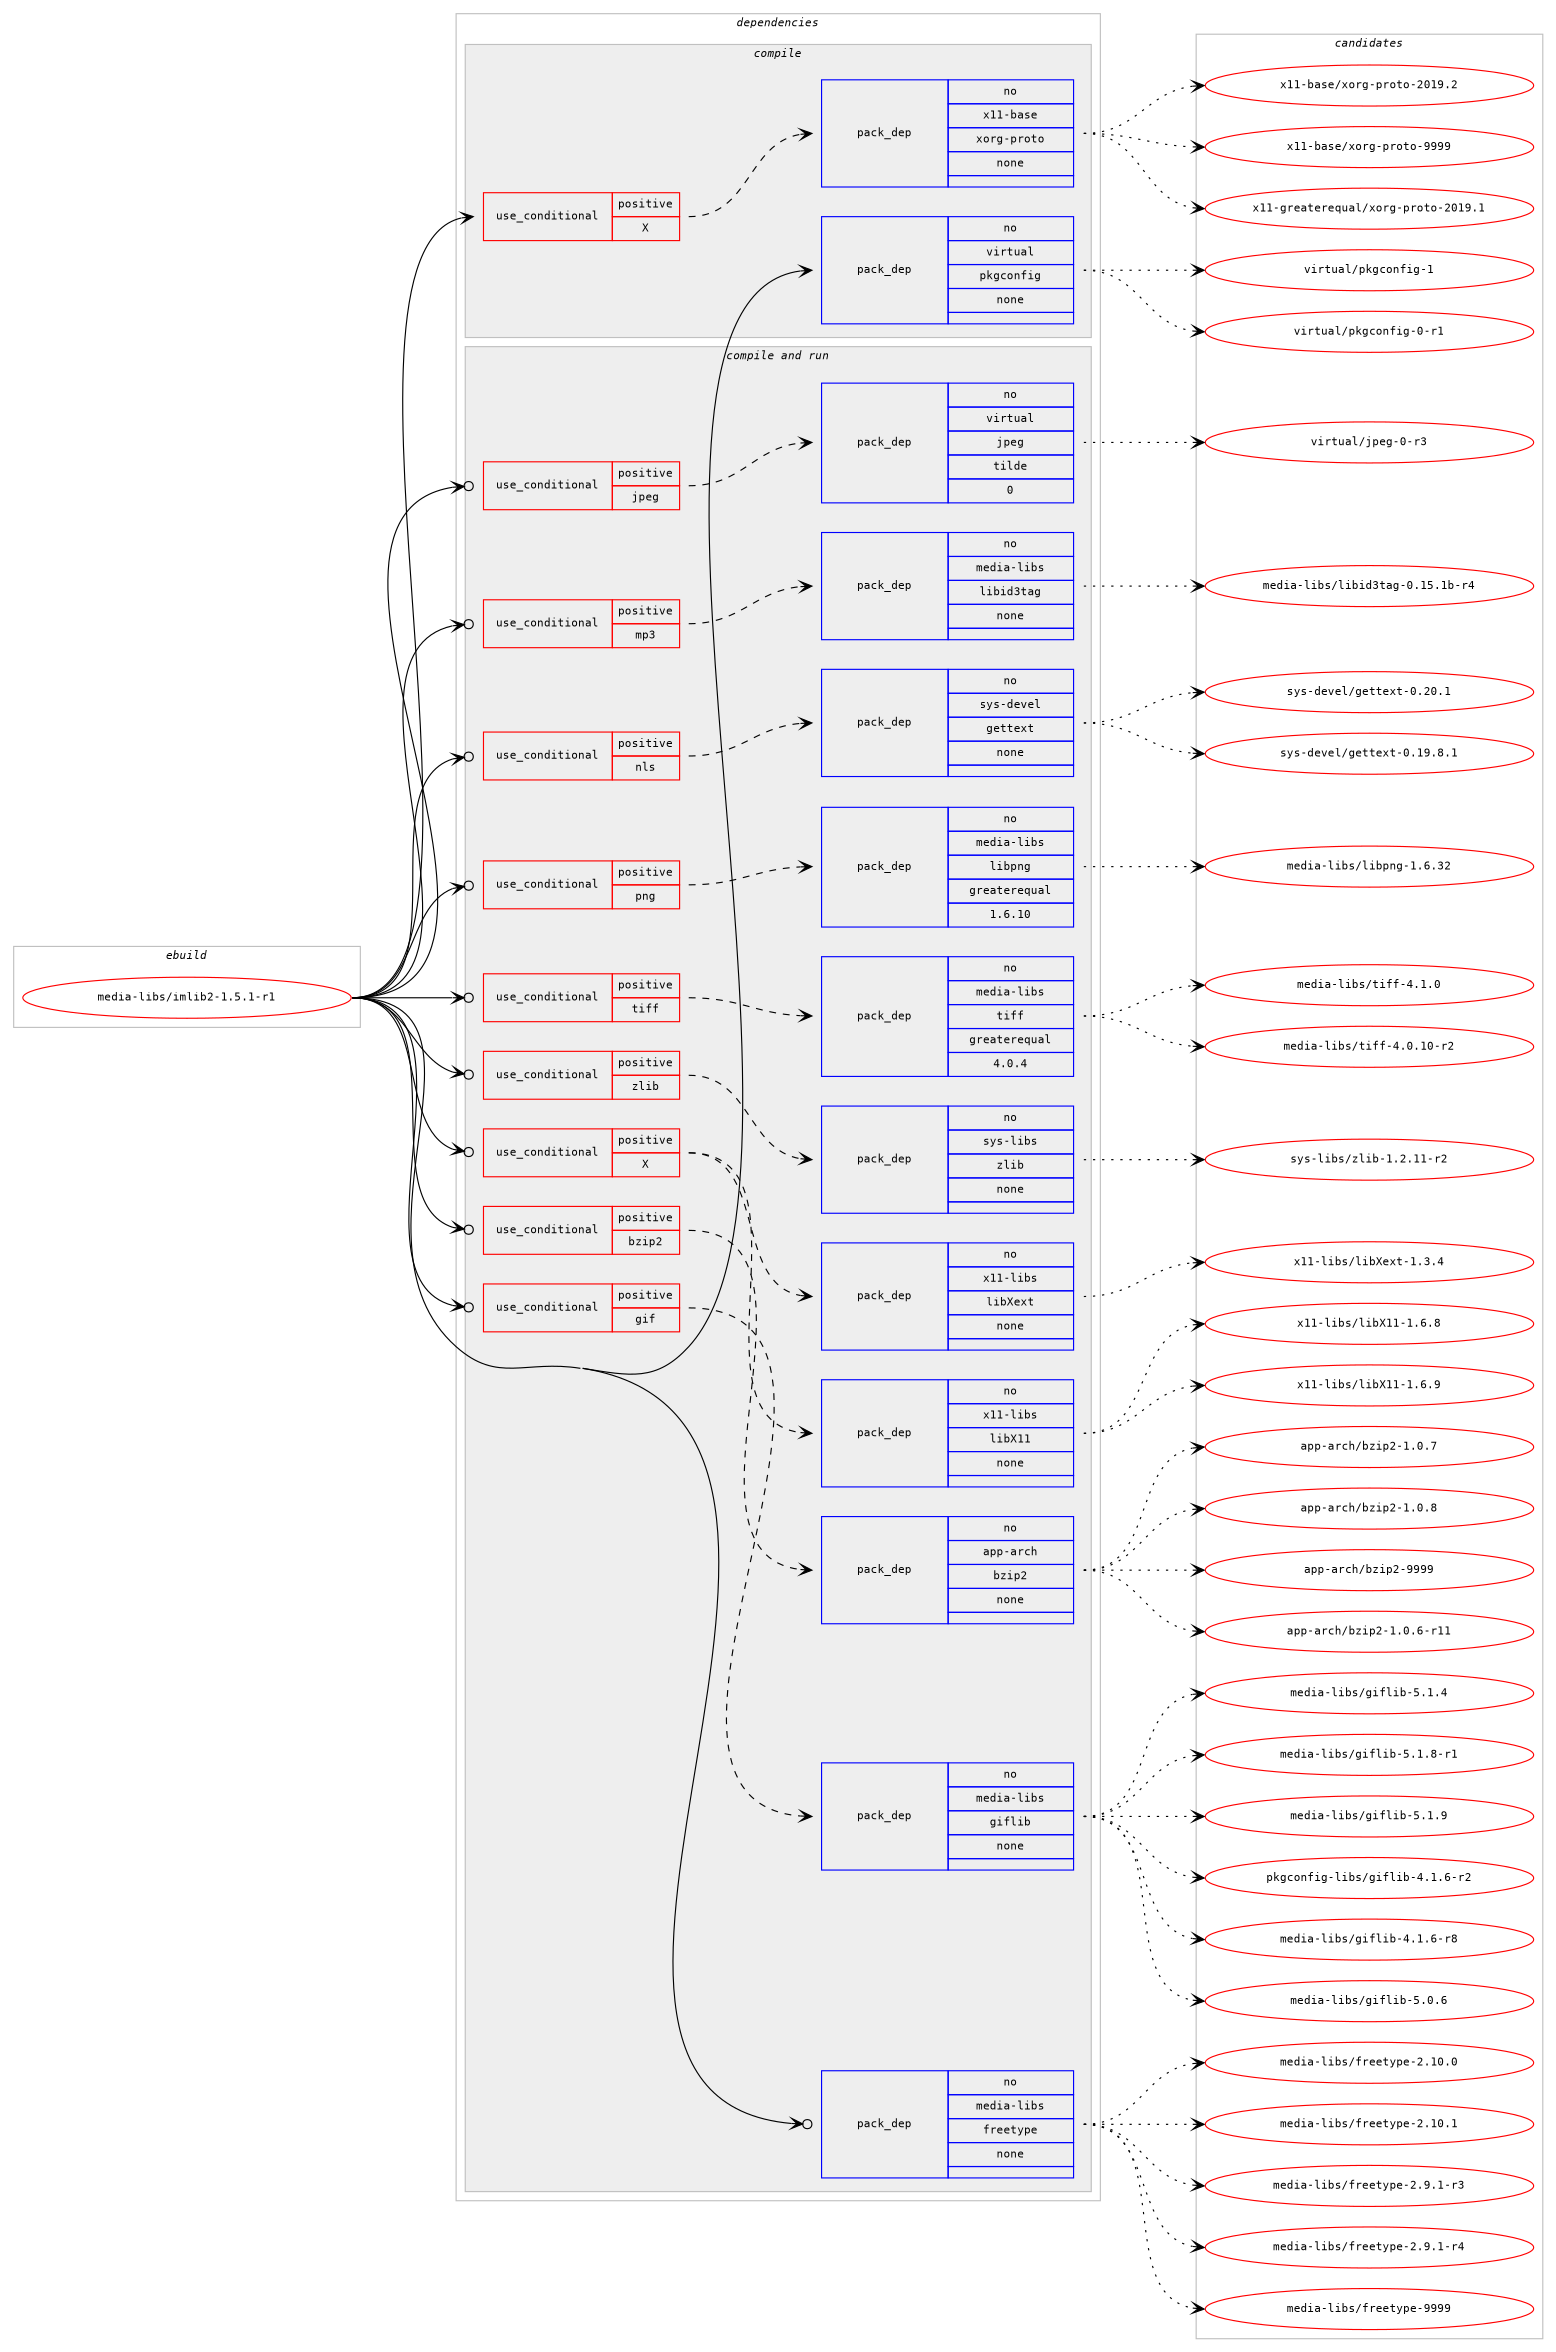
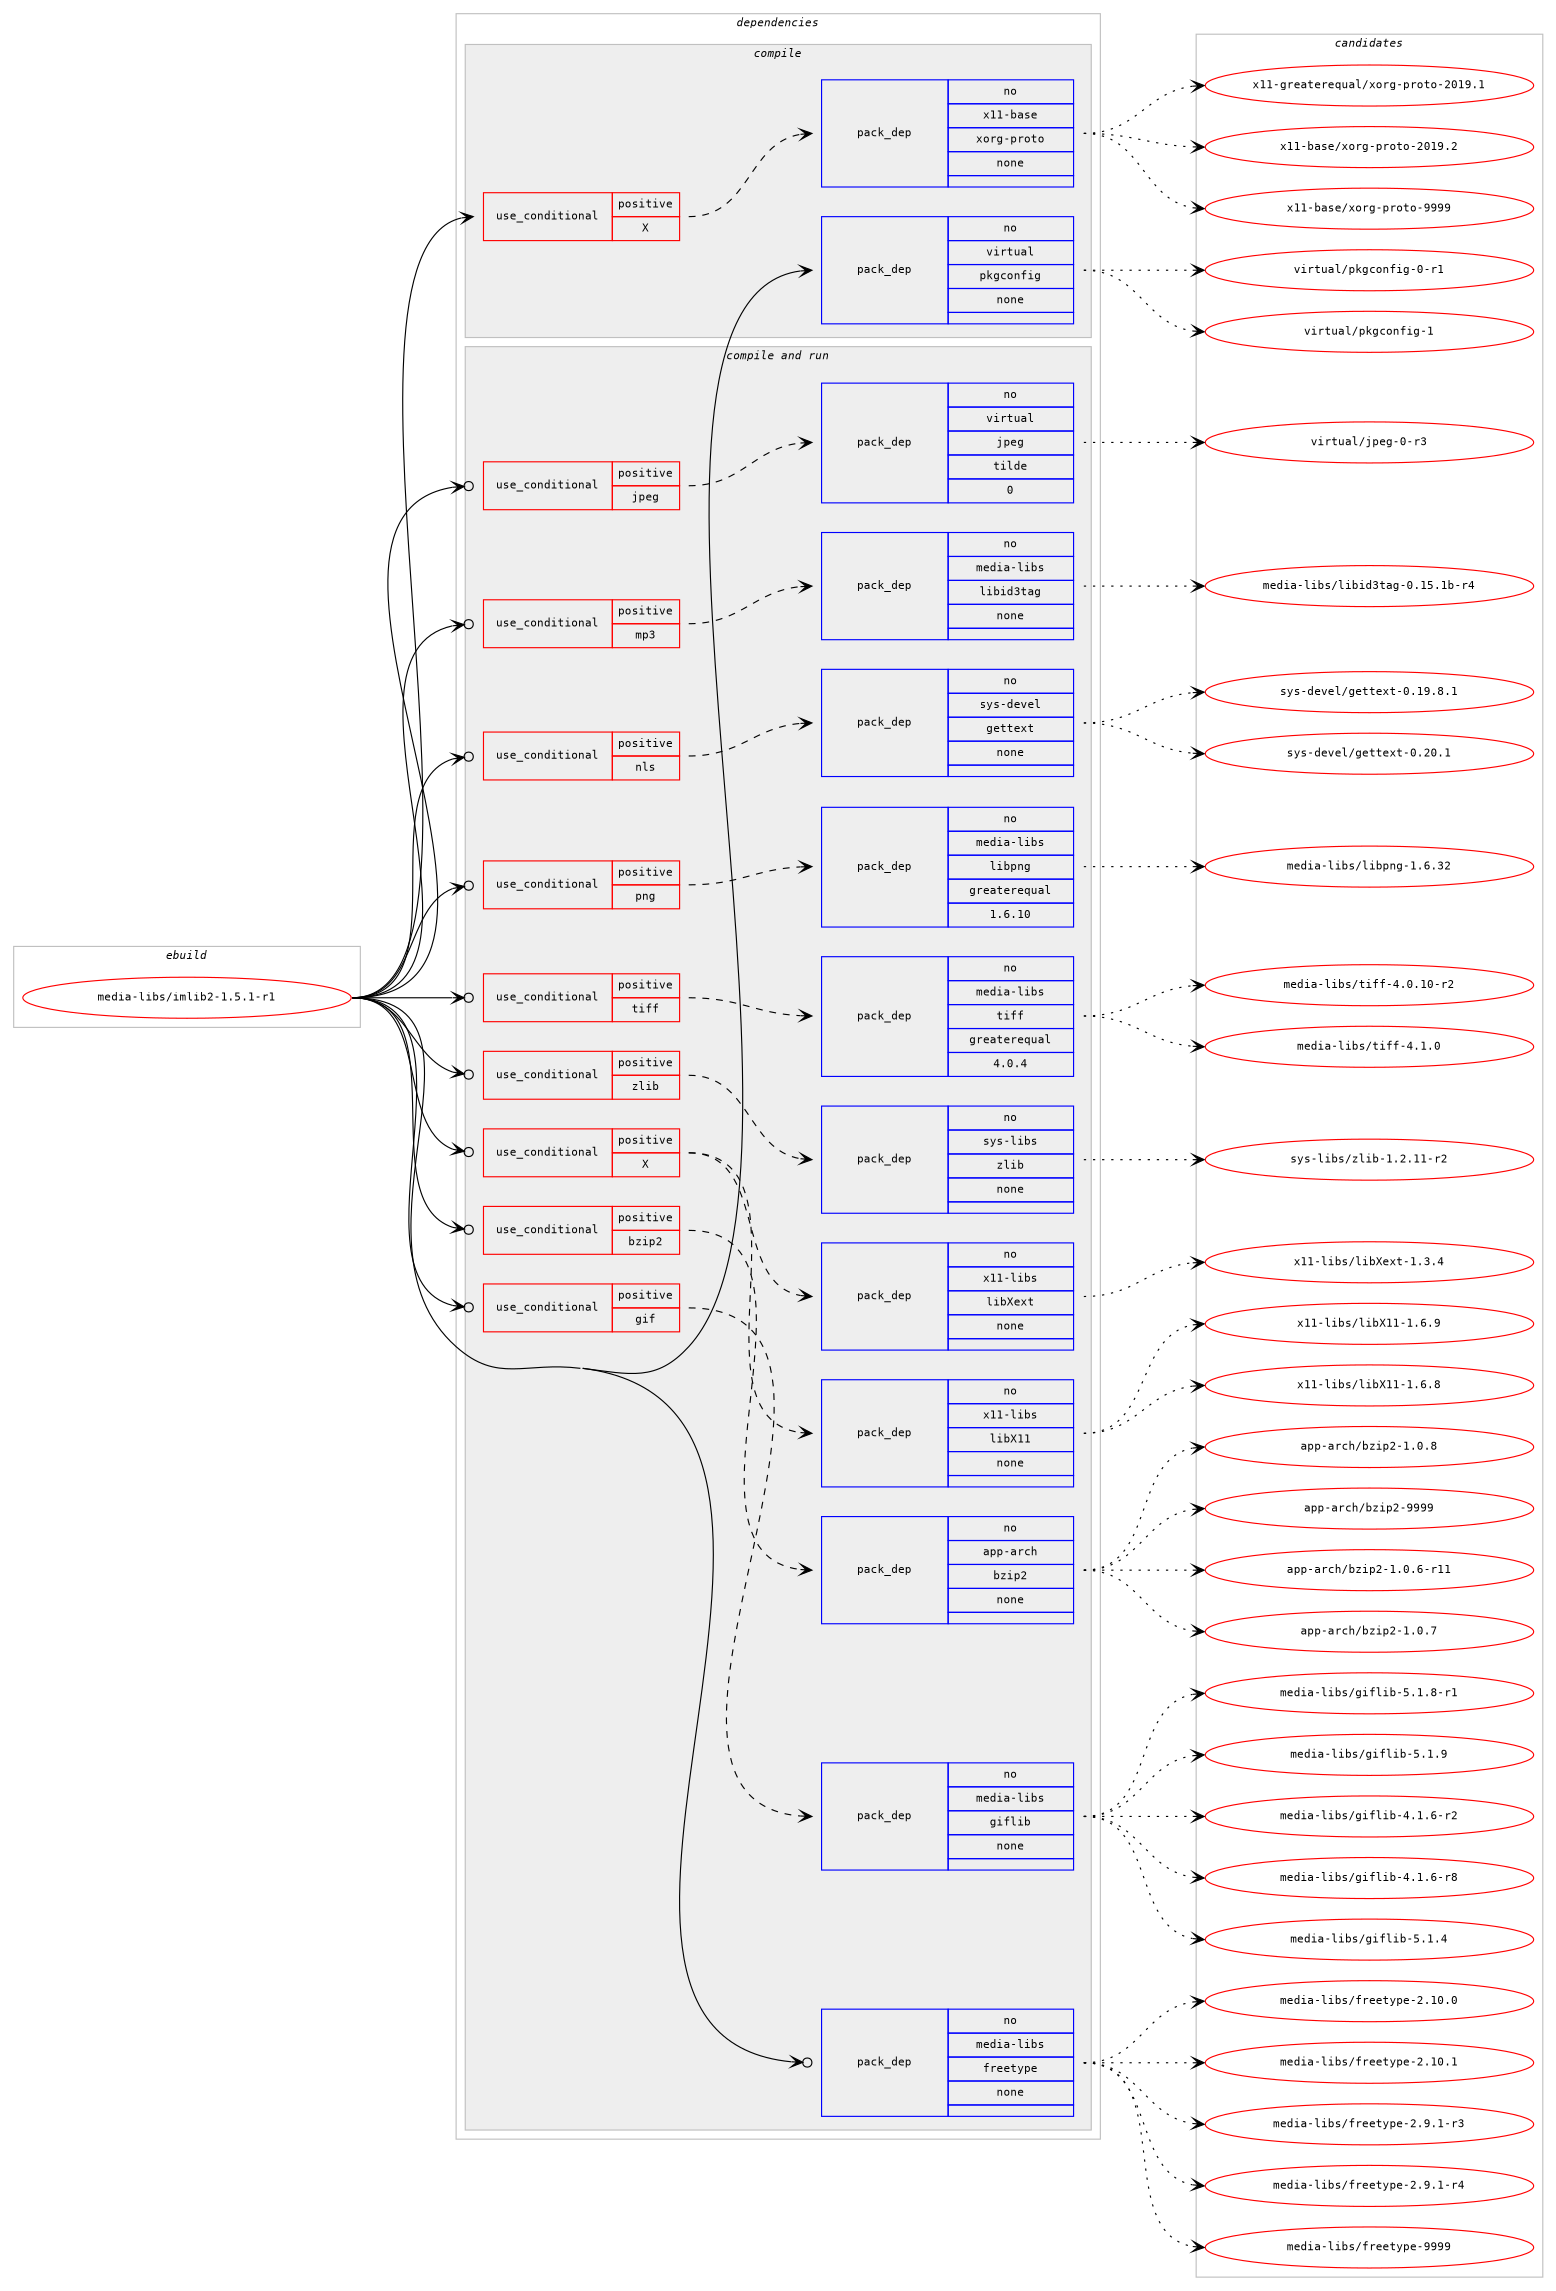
node "pkgconfig-libs/giflib-4.1.6-r2": label "pkgconfig-libs/giflib-4.1.6-r2" -> "media-libs/giflib-4.1.6-r2"
node "media-libs/giflib-5.0.6": removed
